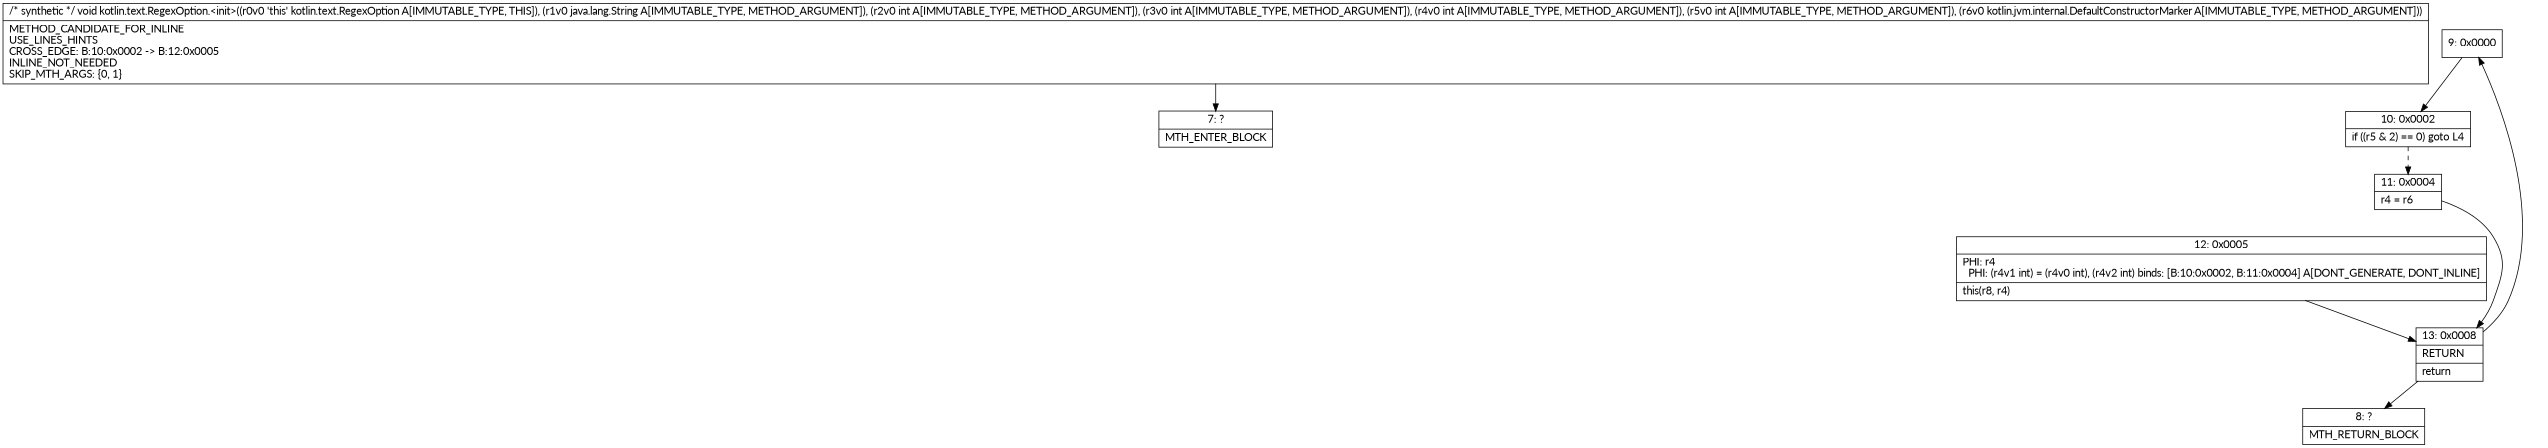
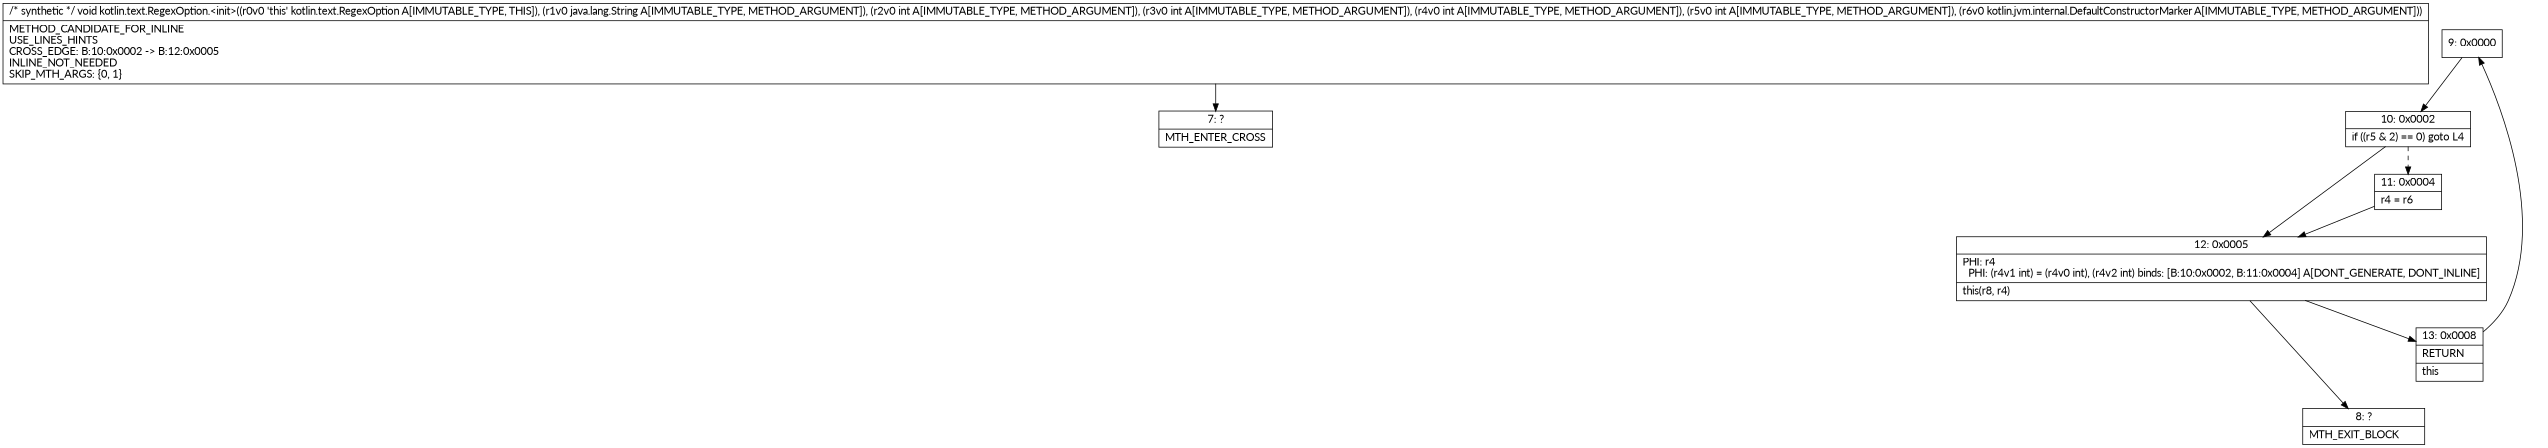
node "7: ?": text "MTH_ENTER_BLOCK" -> "MTH_ENTER_CROSS"
edge "10: 0x0002" -> "12: 0x0005": added
edge "11: 0x0004" -> "13: 0x0008": now "11: 0x0004" -> "12: 0x0005"
node "13: 0x0008": text "return" -> "this"
edge "13: 0x0008" -> "8: ?": now "12: 0x0005" -> "8: ?"
node "8: ?": text "MTH_RETURN_BLOCK" -> "MTH_EXIT_BLOCK"
